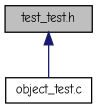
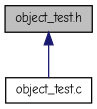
node "test_test.h": label "test_test.h" -> "object_test.h"
